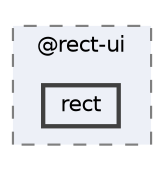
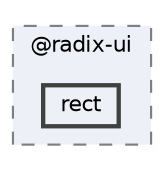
cluster "@rect-ui": label "@rect-ui" -> "@radix-ui"
